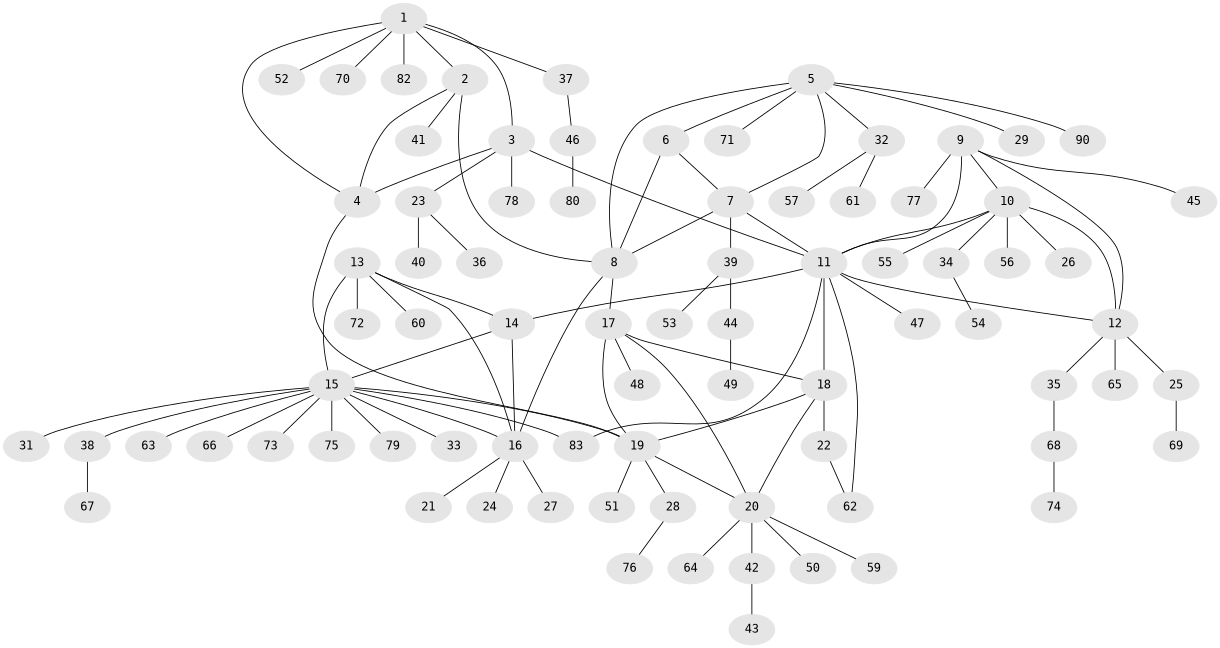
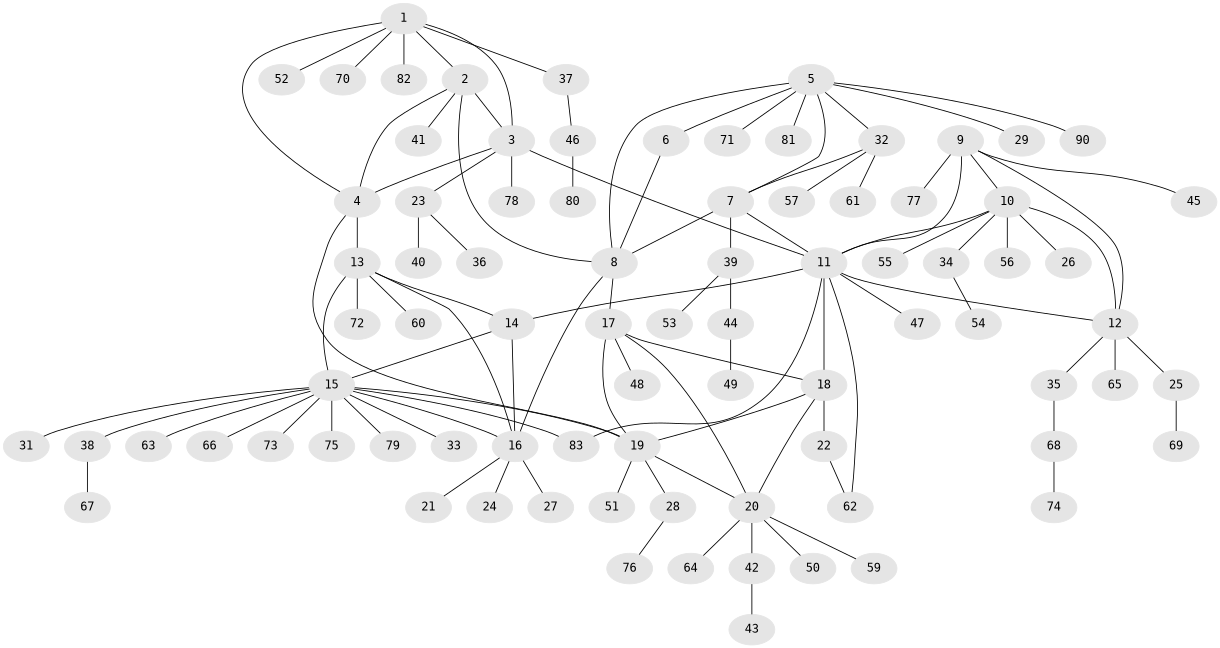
edge "2" -- "3": added
node "81": added
edge "6" -- "7": now "32" -- "7"
edge "4" -- "13": added
